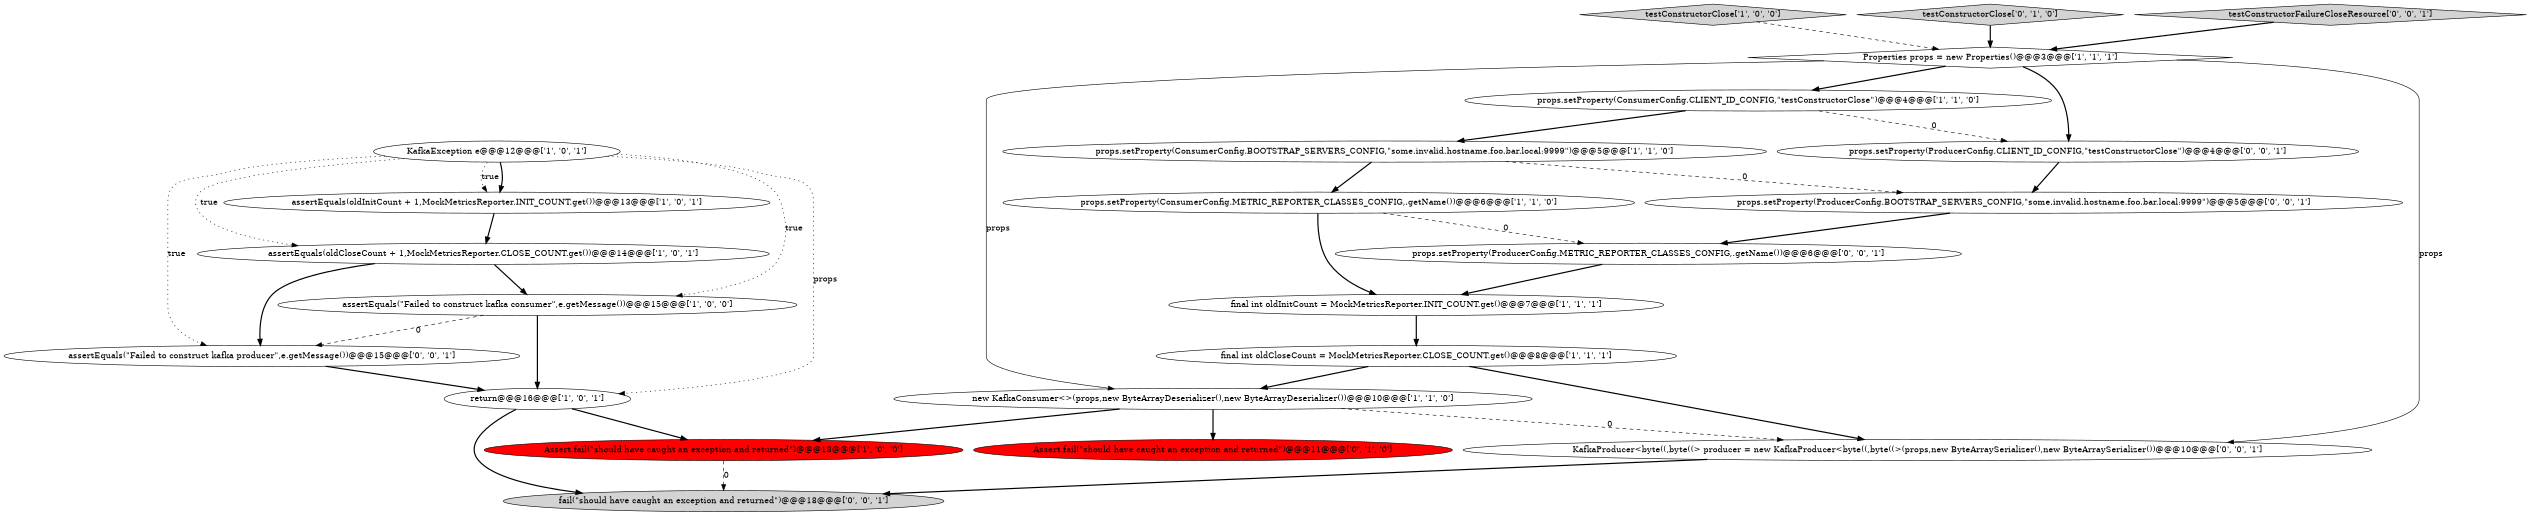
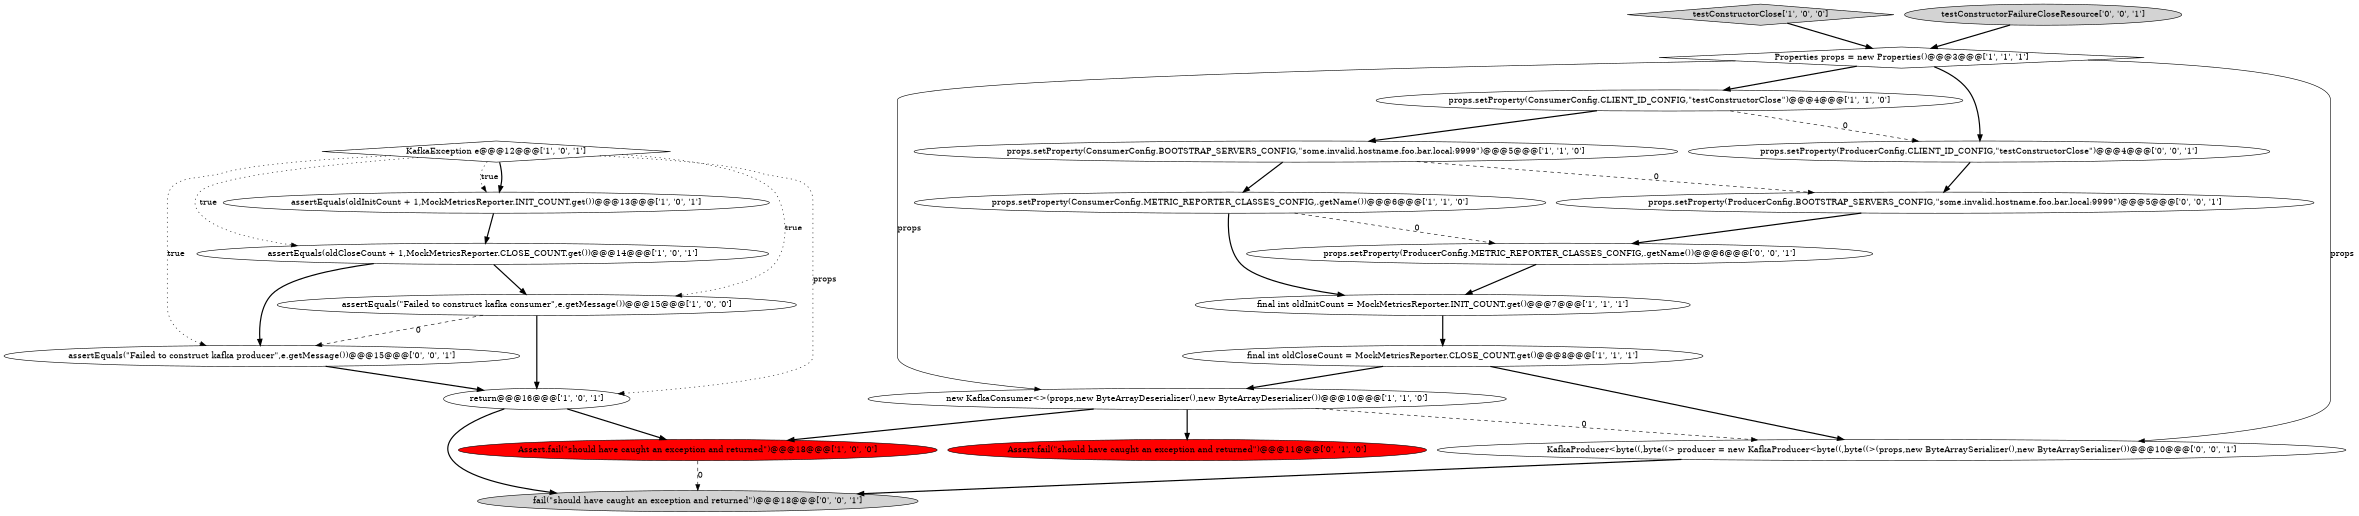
node "testConstructorClose['0', '1', '0']": removed
node "testConstructorFailureCloseResource['0', '0', '1']": shape diamond -> ellipse
edge "testConstructorClose['1', '0', '0']" -> "Properties props = new Properties()@@@3@@@['1', '1', '1']": style dashed -> bold
node "KafkaException e@@@12@@@['1', '0', '1']": shape ellipse -> diamond
